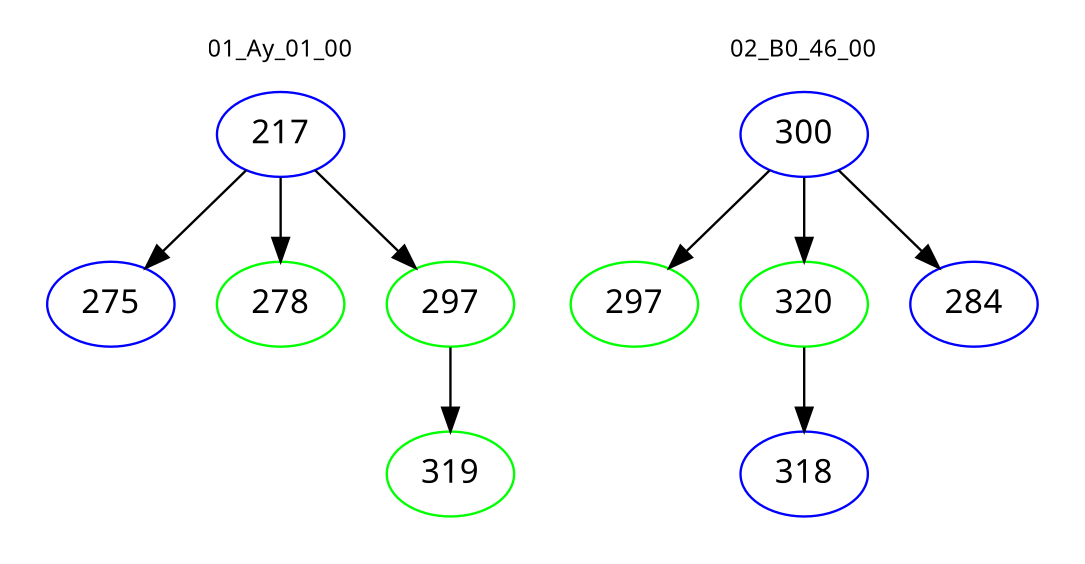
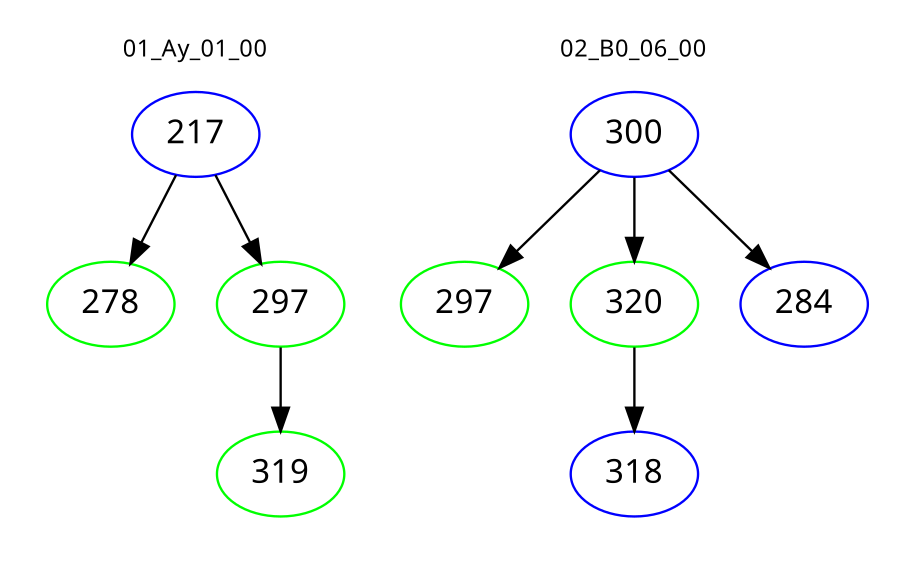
cluster "02_B0_46_00": label "02_B0_46_00" -> "02_B0_06_00"
node "275": removed
